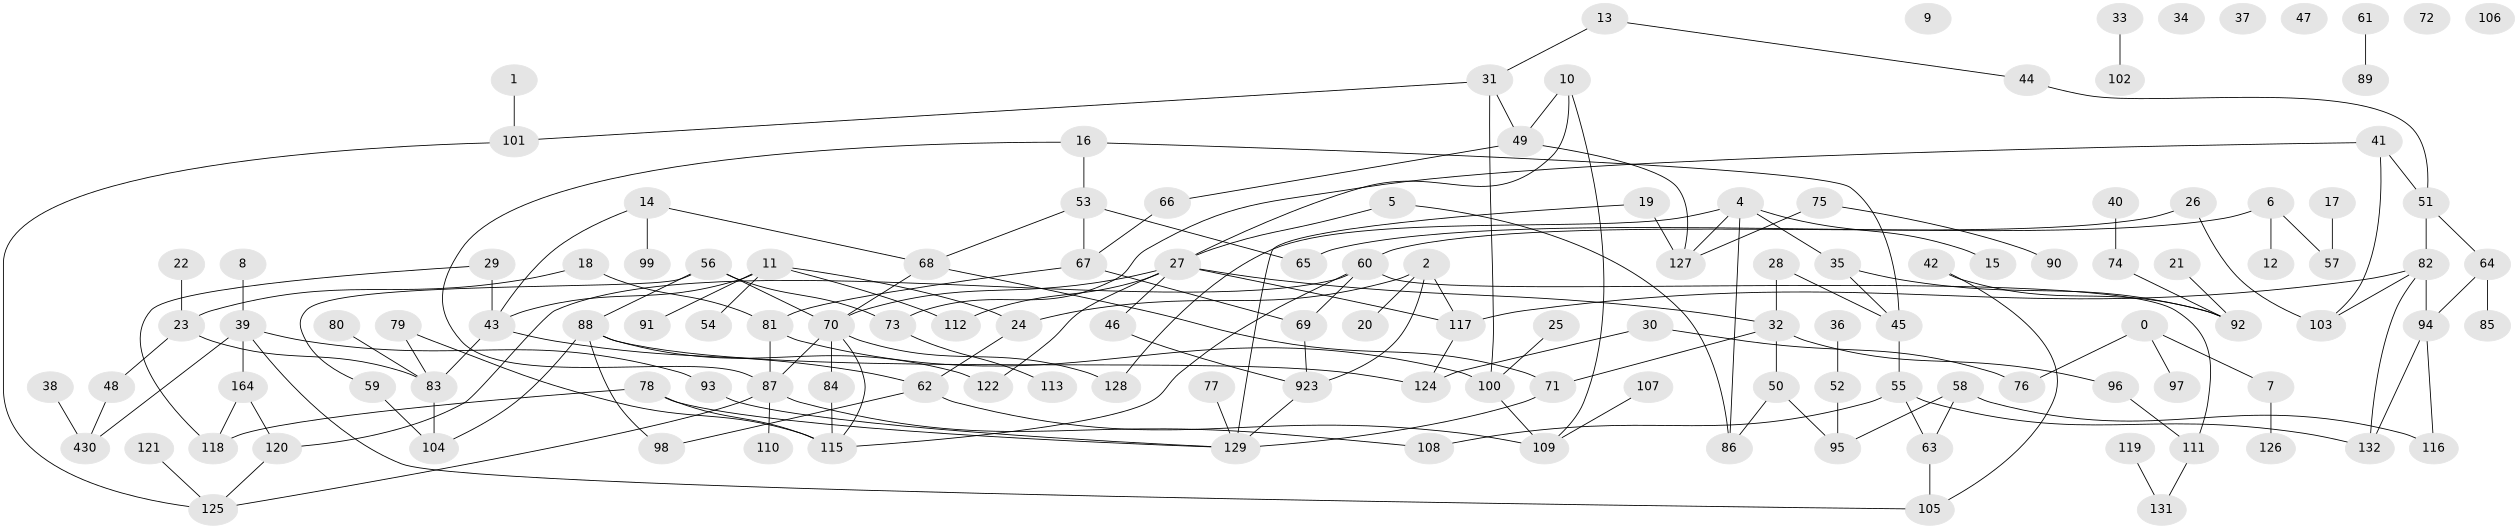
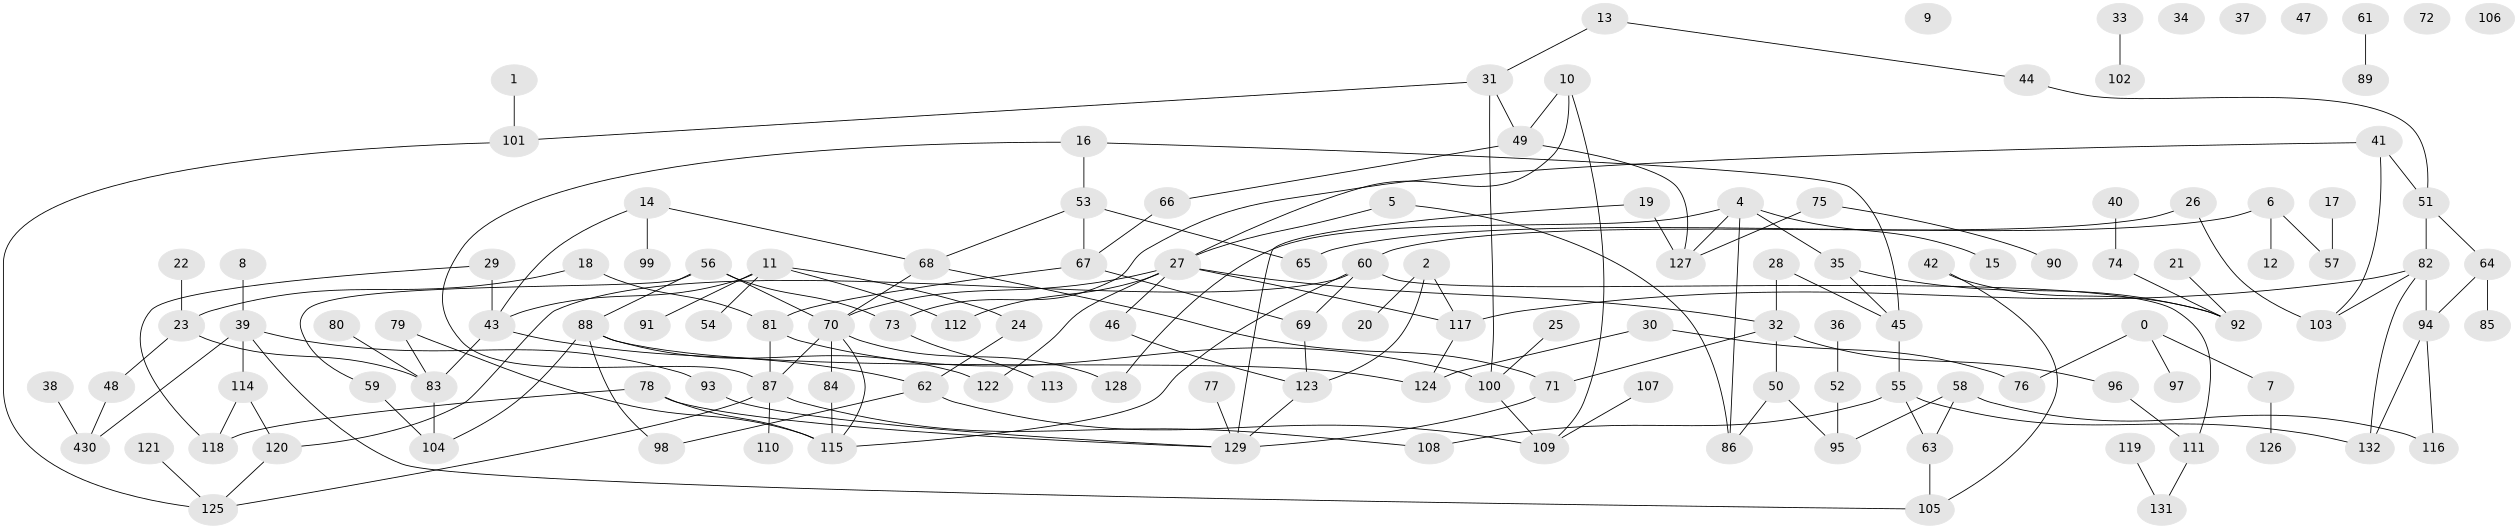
edge "2" -- "24": removed
node "164": label "164" -> "114"
node "923": label "923" -> "123"
